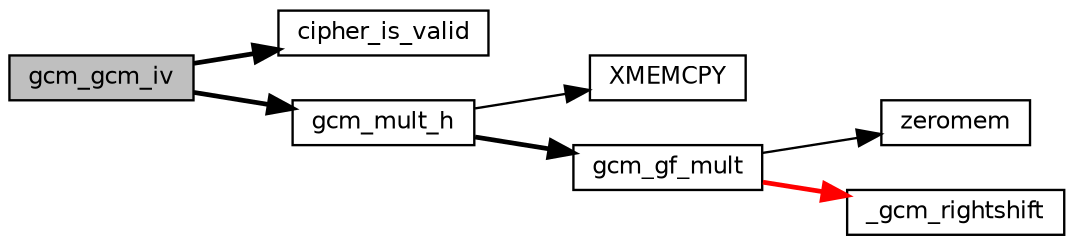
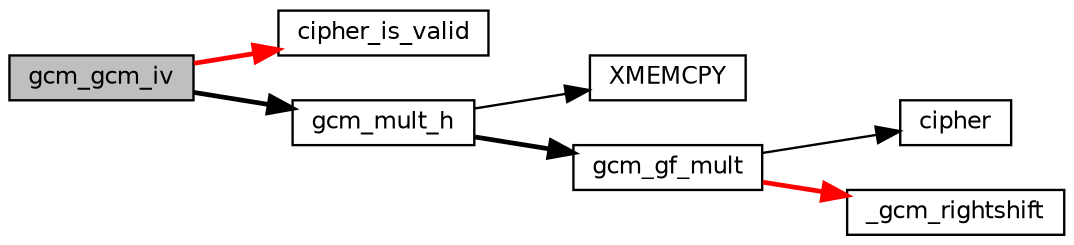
edge "gcm_gcm_iv" -> "cipher_is_valid": color black -> red
node "zeromem": label "zeromem" -> "cipher"
